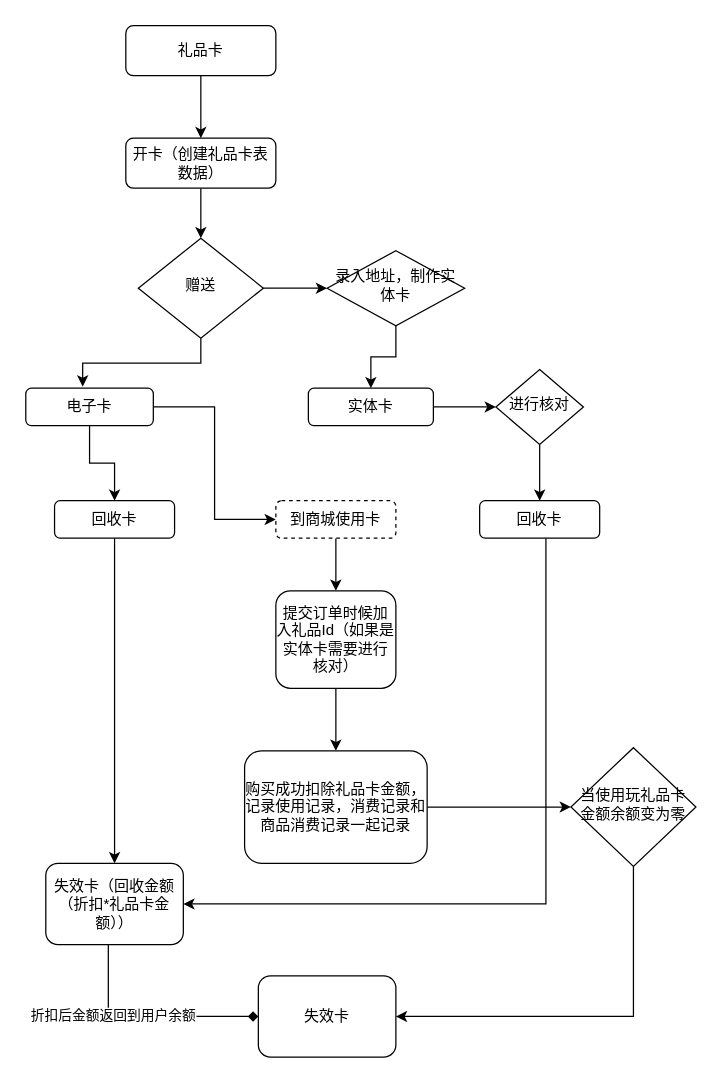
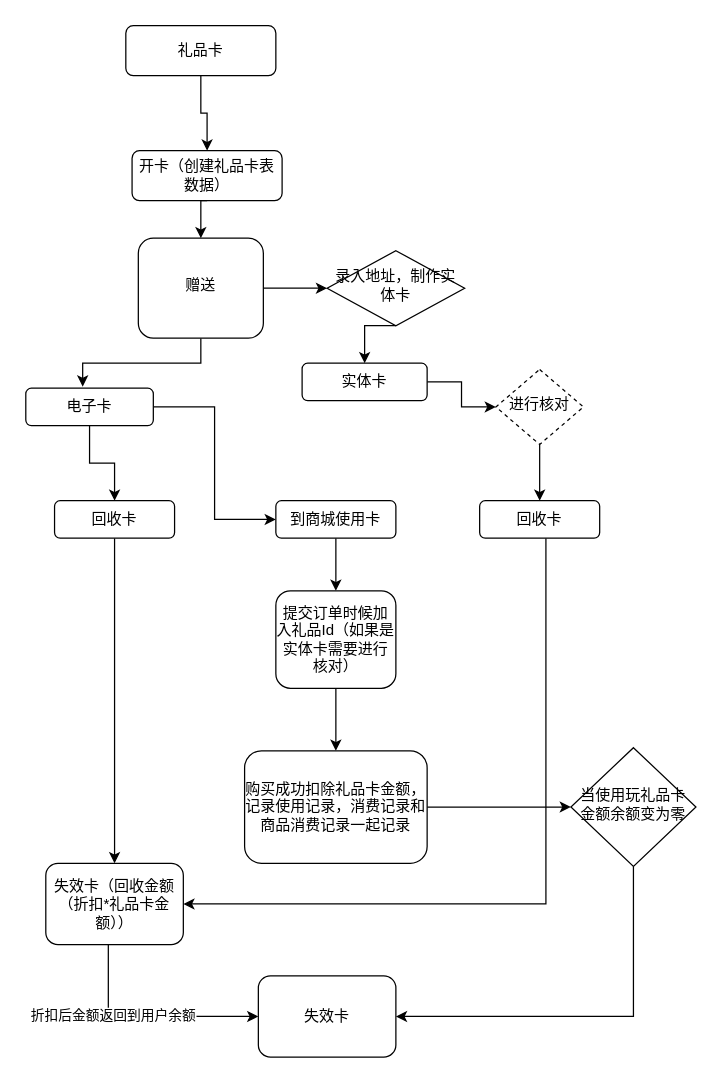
node "开卡（创建礼品卡表数据）": moved (201, 163) -> (207, 176)
node "赠送": shape diamond -> rounded rectangle
node "实体卡": moved (371, 407) -> (364, 382)
node "进行核对": style solid -> dashed
node "到商城使用卡": style dashed -> solid
edge "失效卡（回收金额（折扣*礼品卡金额））" -> "失效卡": arrowhead diamond -> classic
